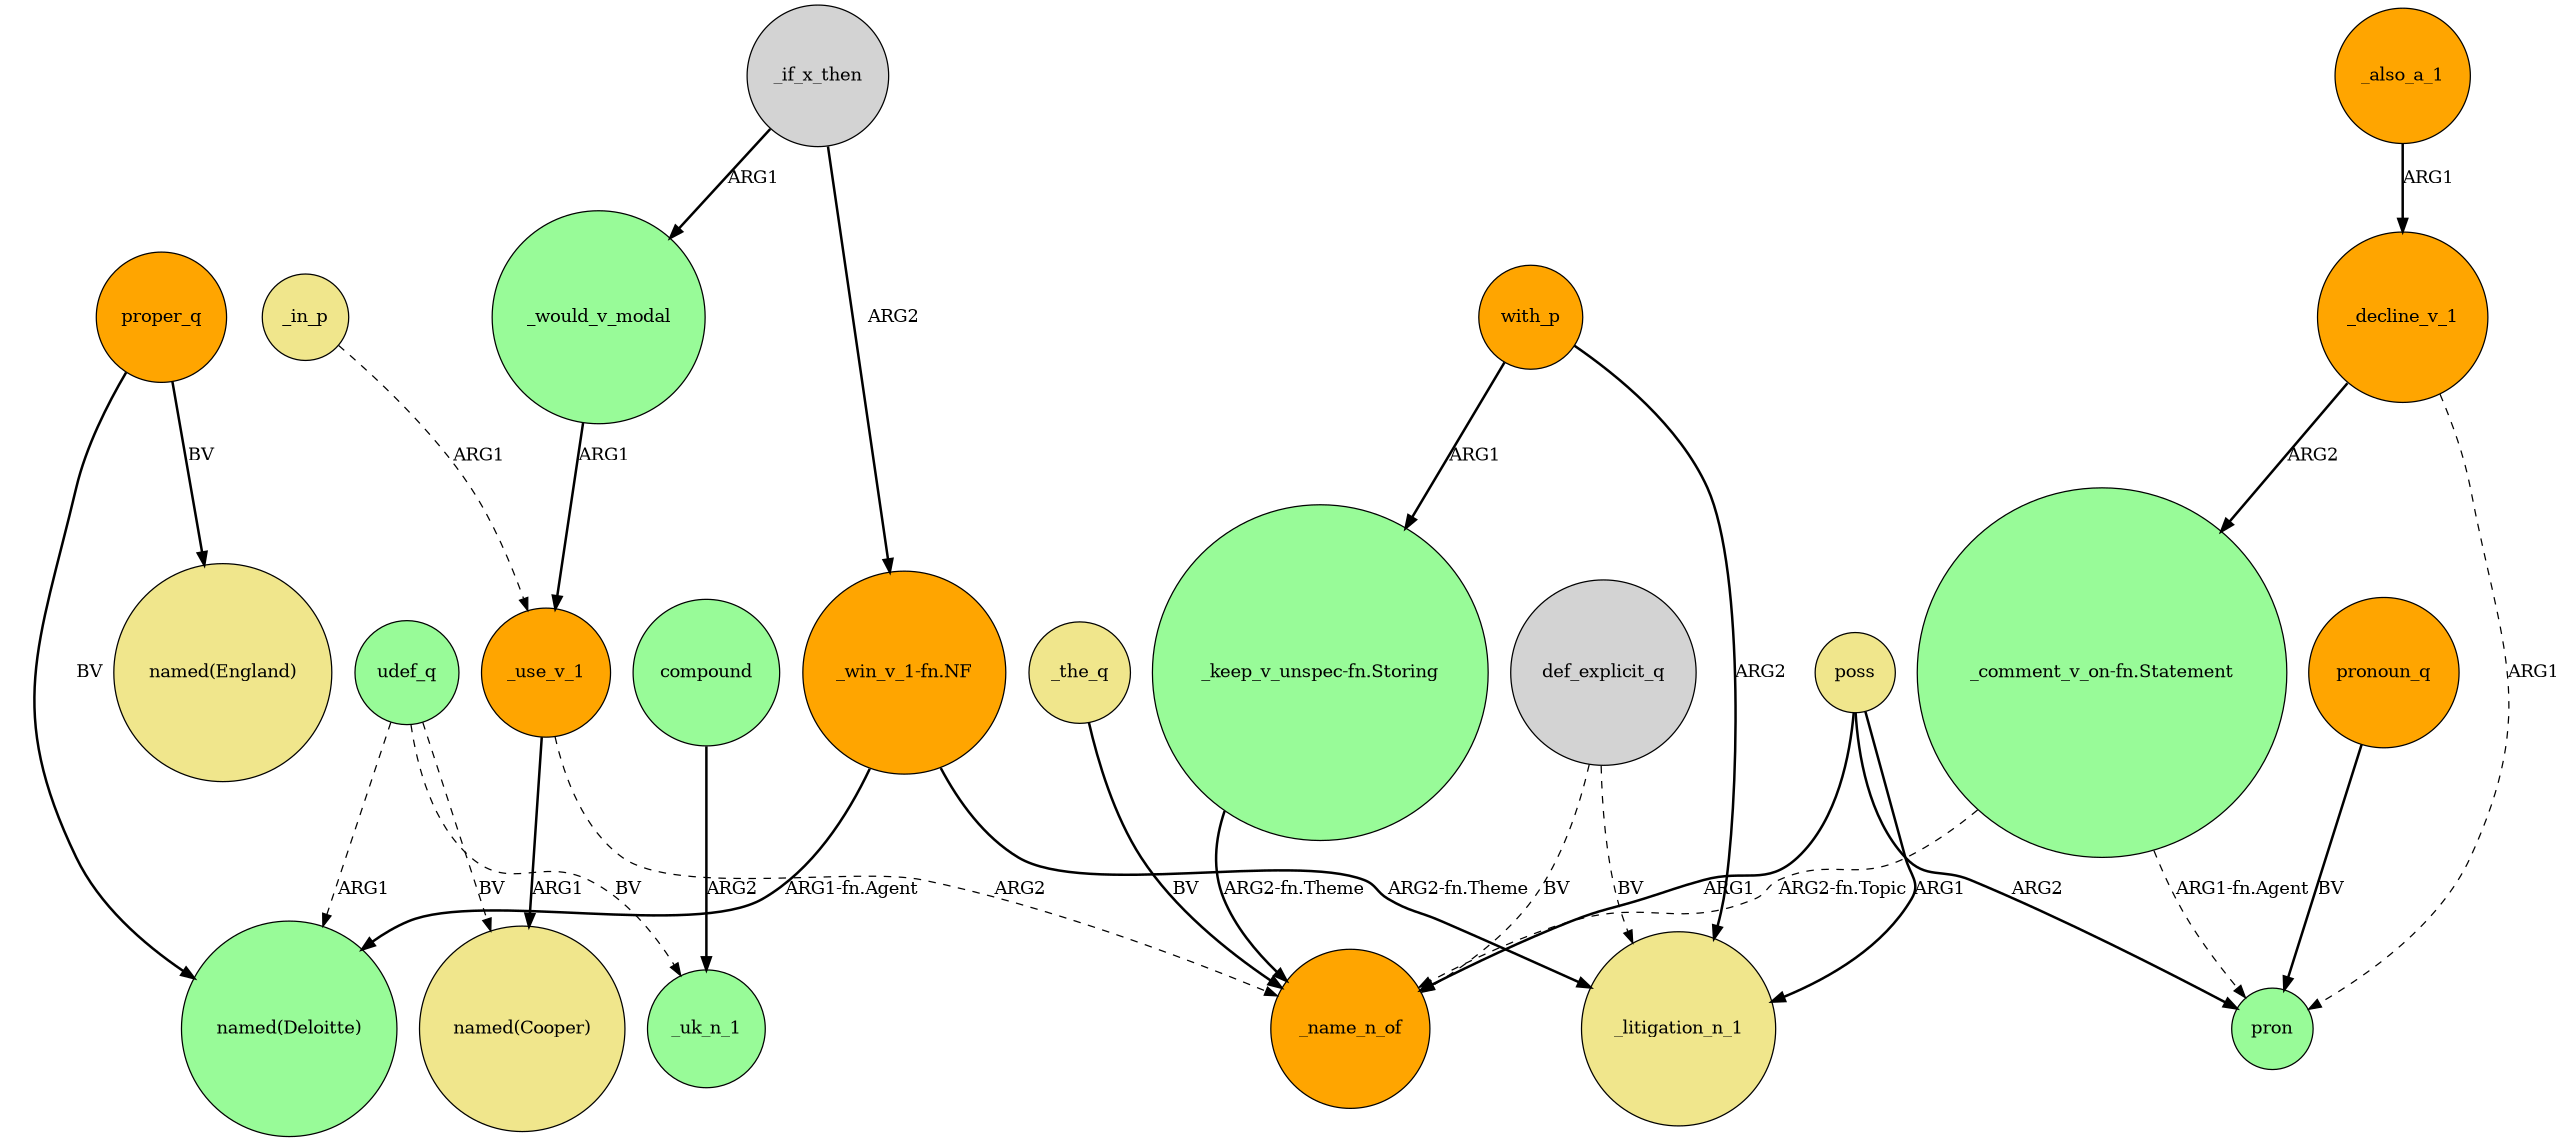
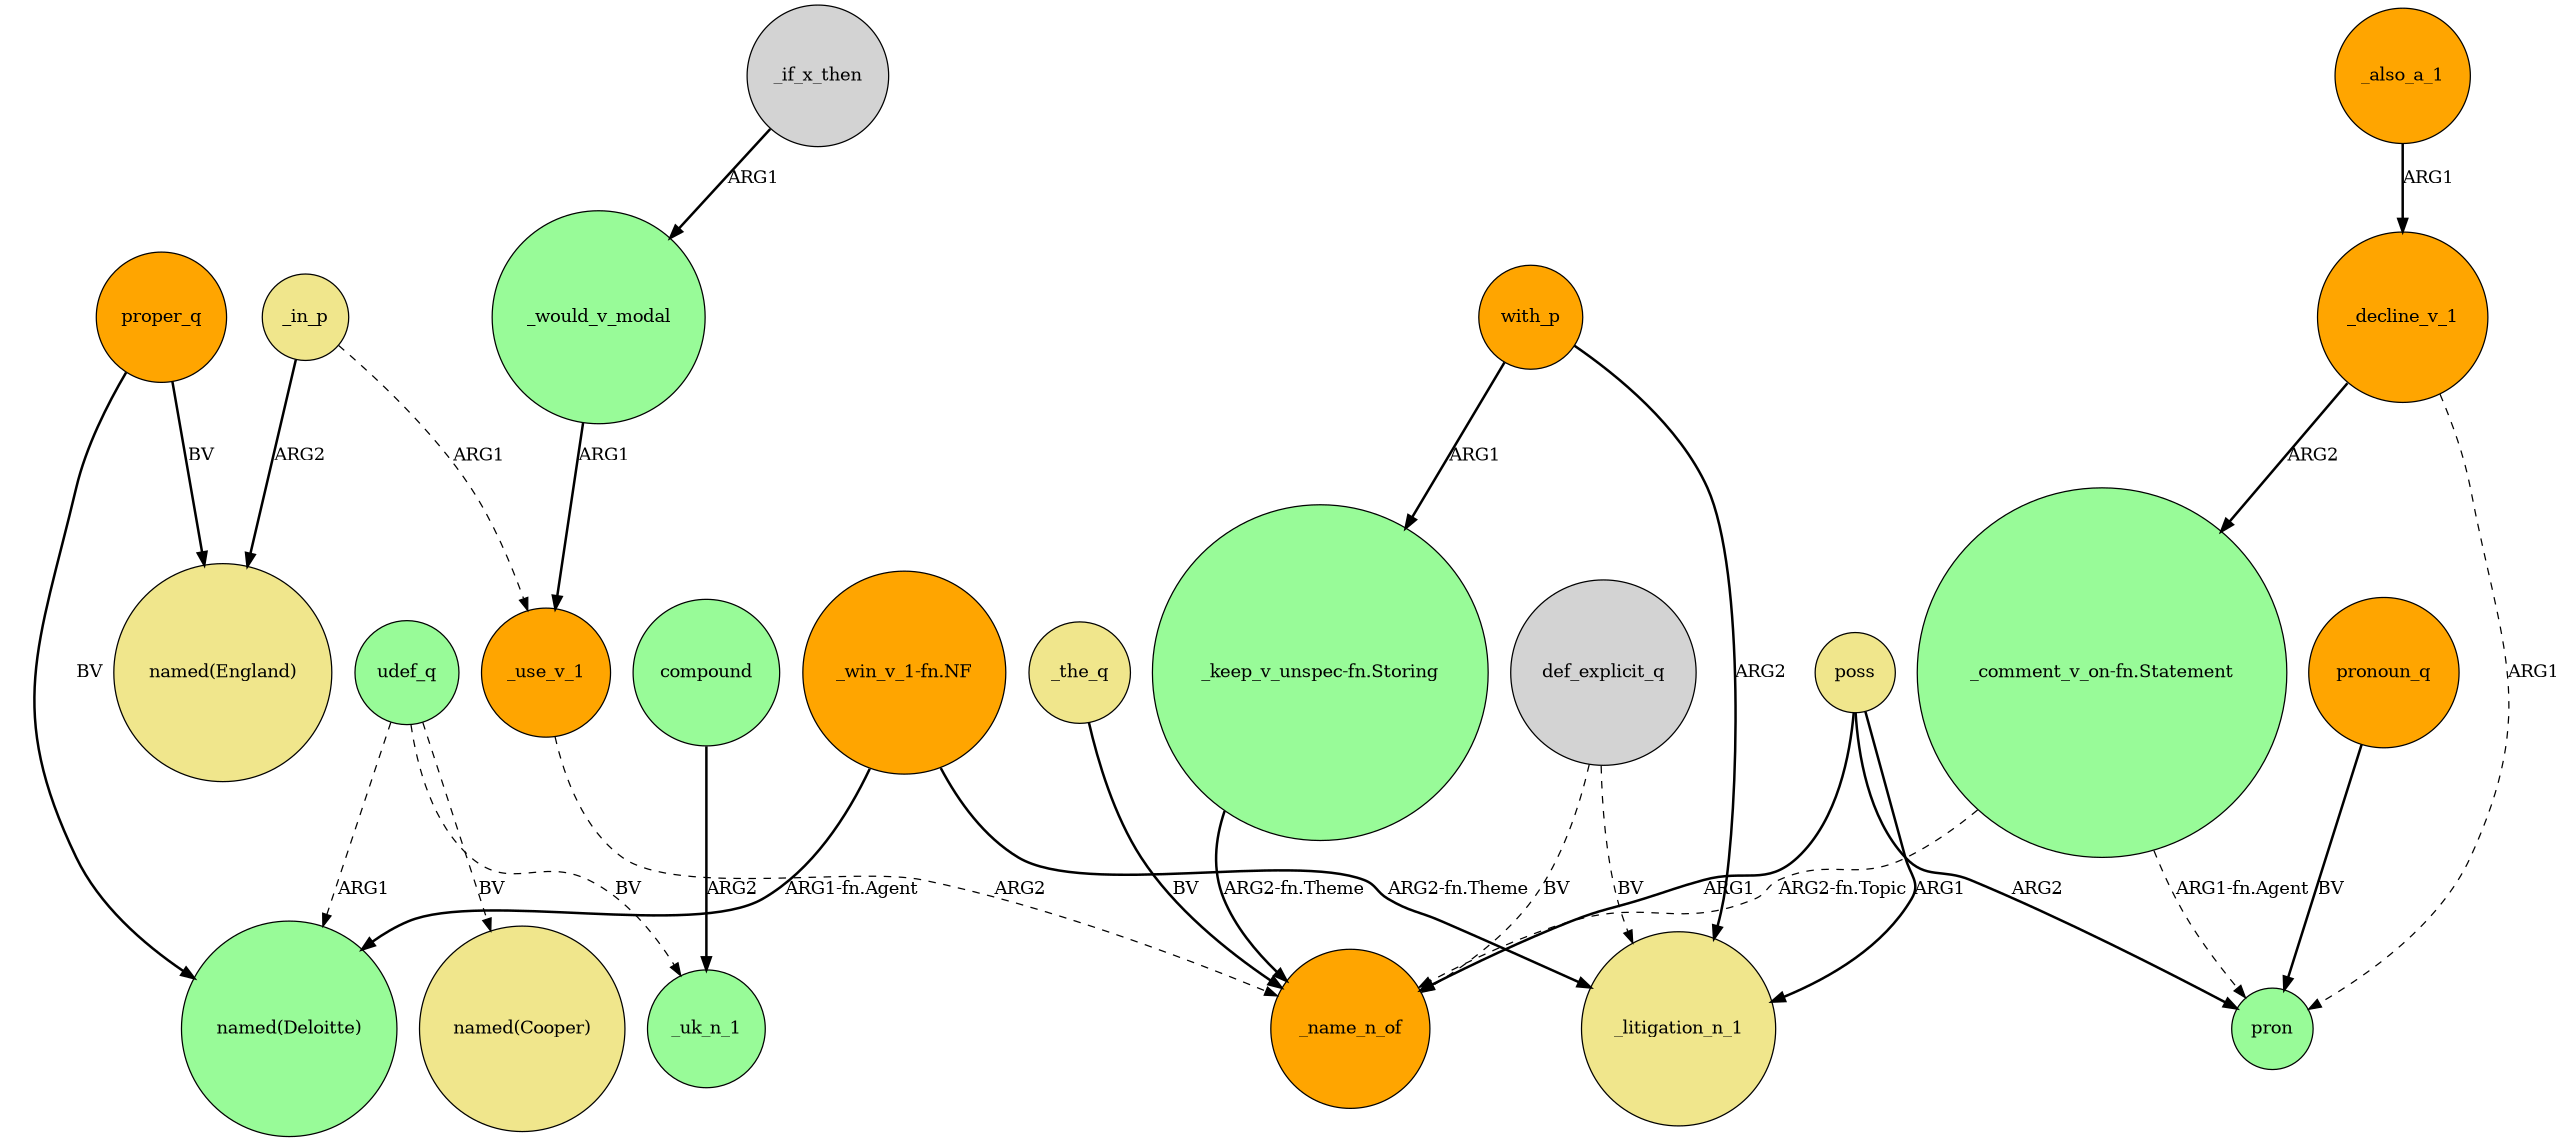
edge "_if_x_then" -> "_win_v_1-fn.NF": removed, label "ARG2"
edge "_in_p" -> "named(England)": added, label "ARG2"
edge "_use_v_1" -> "named(Cooper)": removed, label "ARG1"
